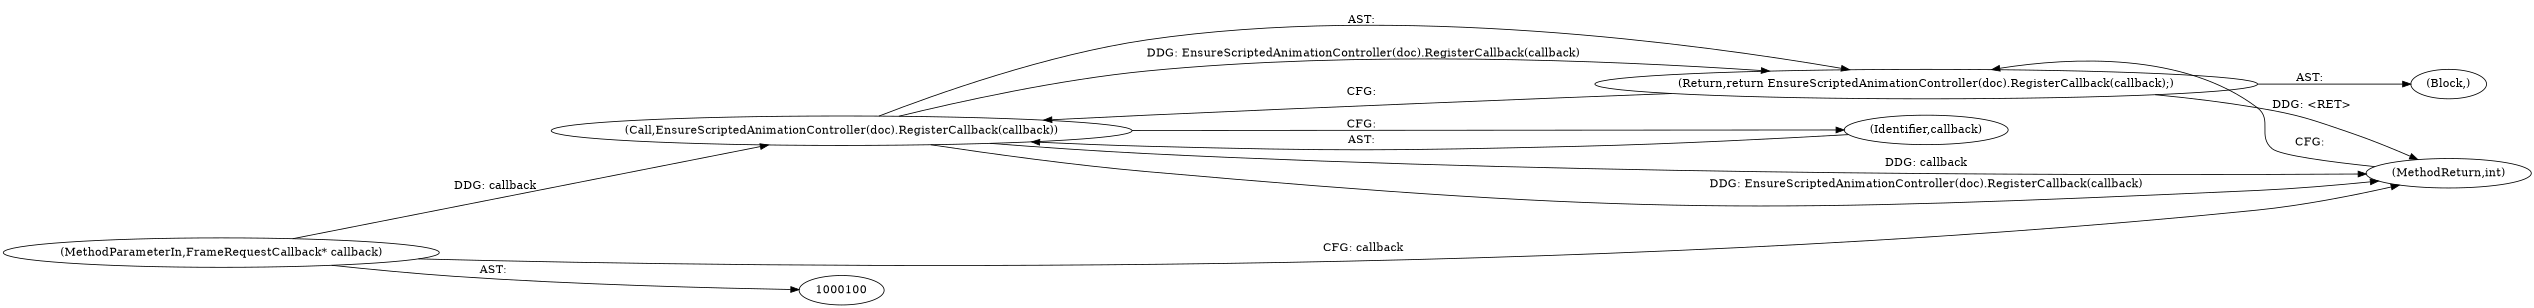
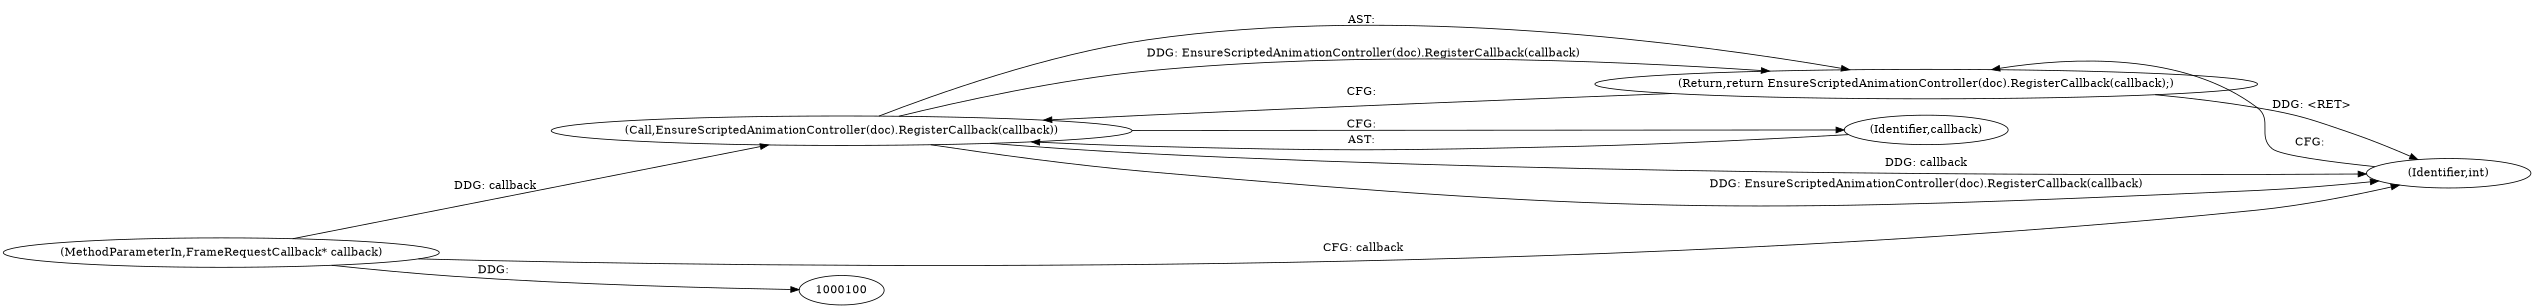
node "(Block,)": removed
node "(MethodReturn,int)": label "(MethodReturn,int)" -> "(Identifier,int)"
edge "(MethodParameterIn,FrameRequestCallback* callback)" -> "1000100": label "AST: " -> "DDG: "
